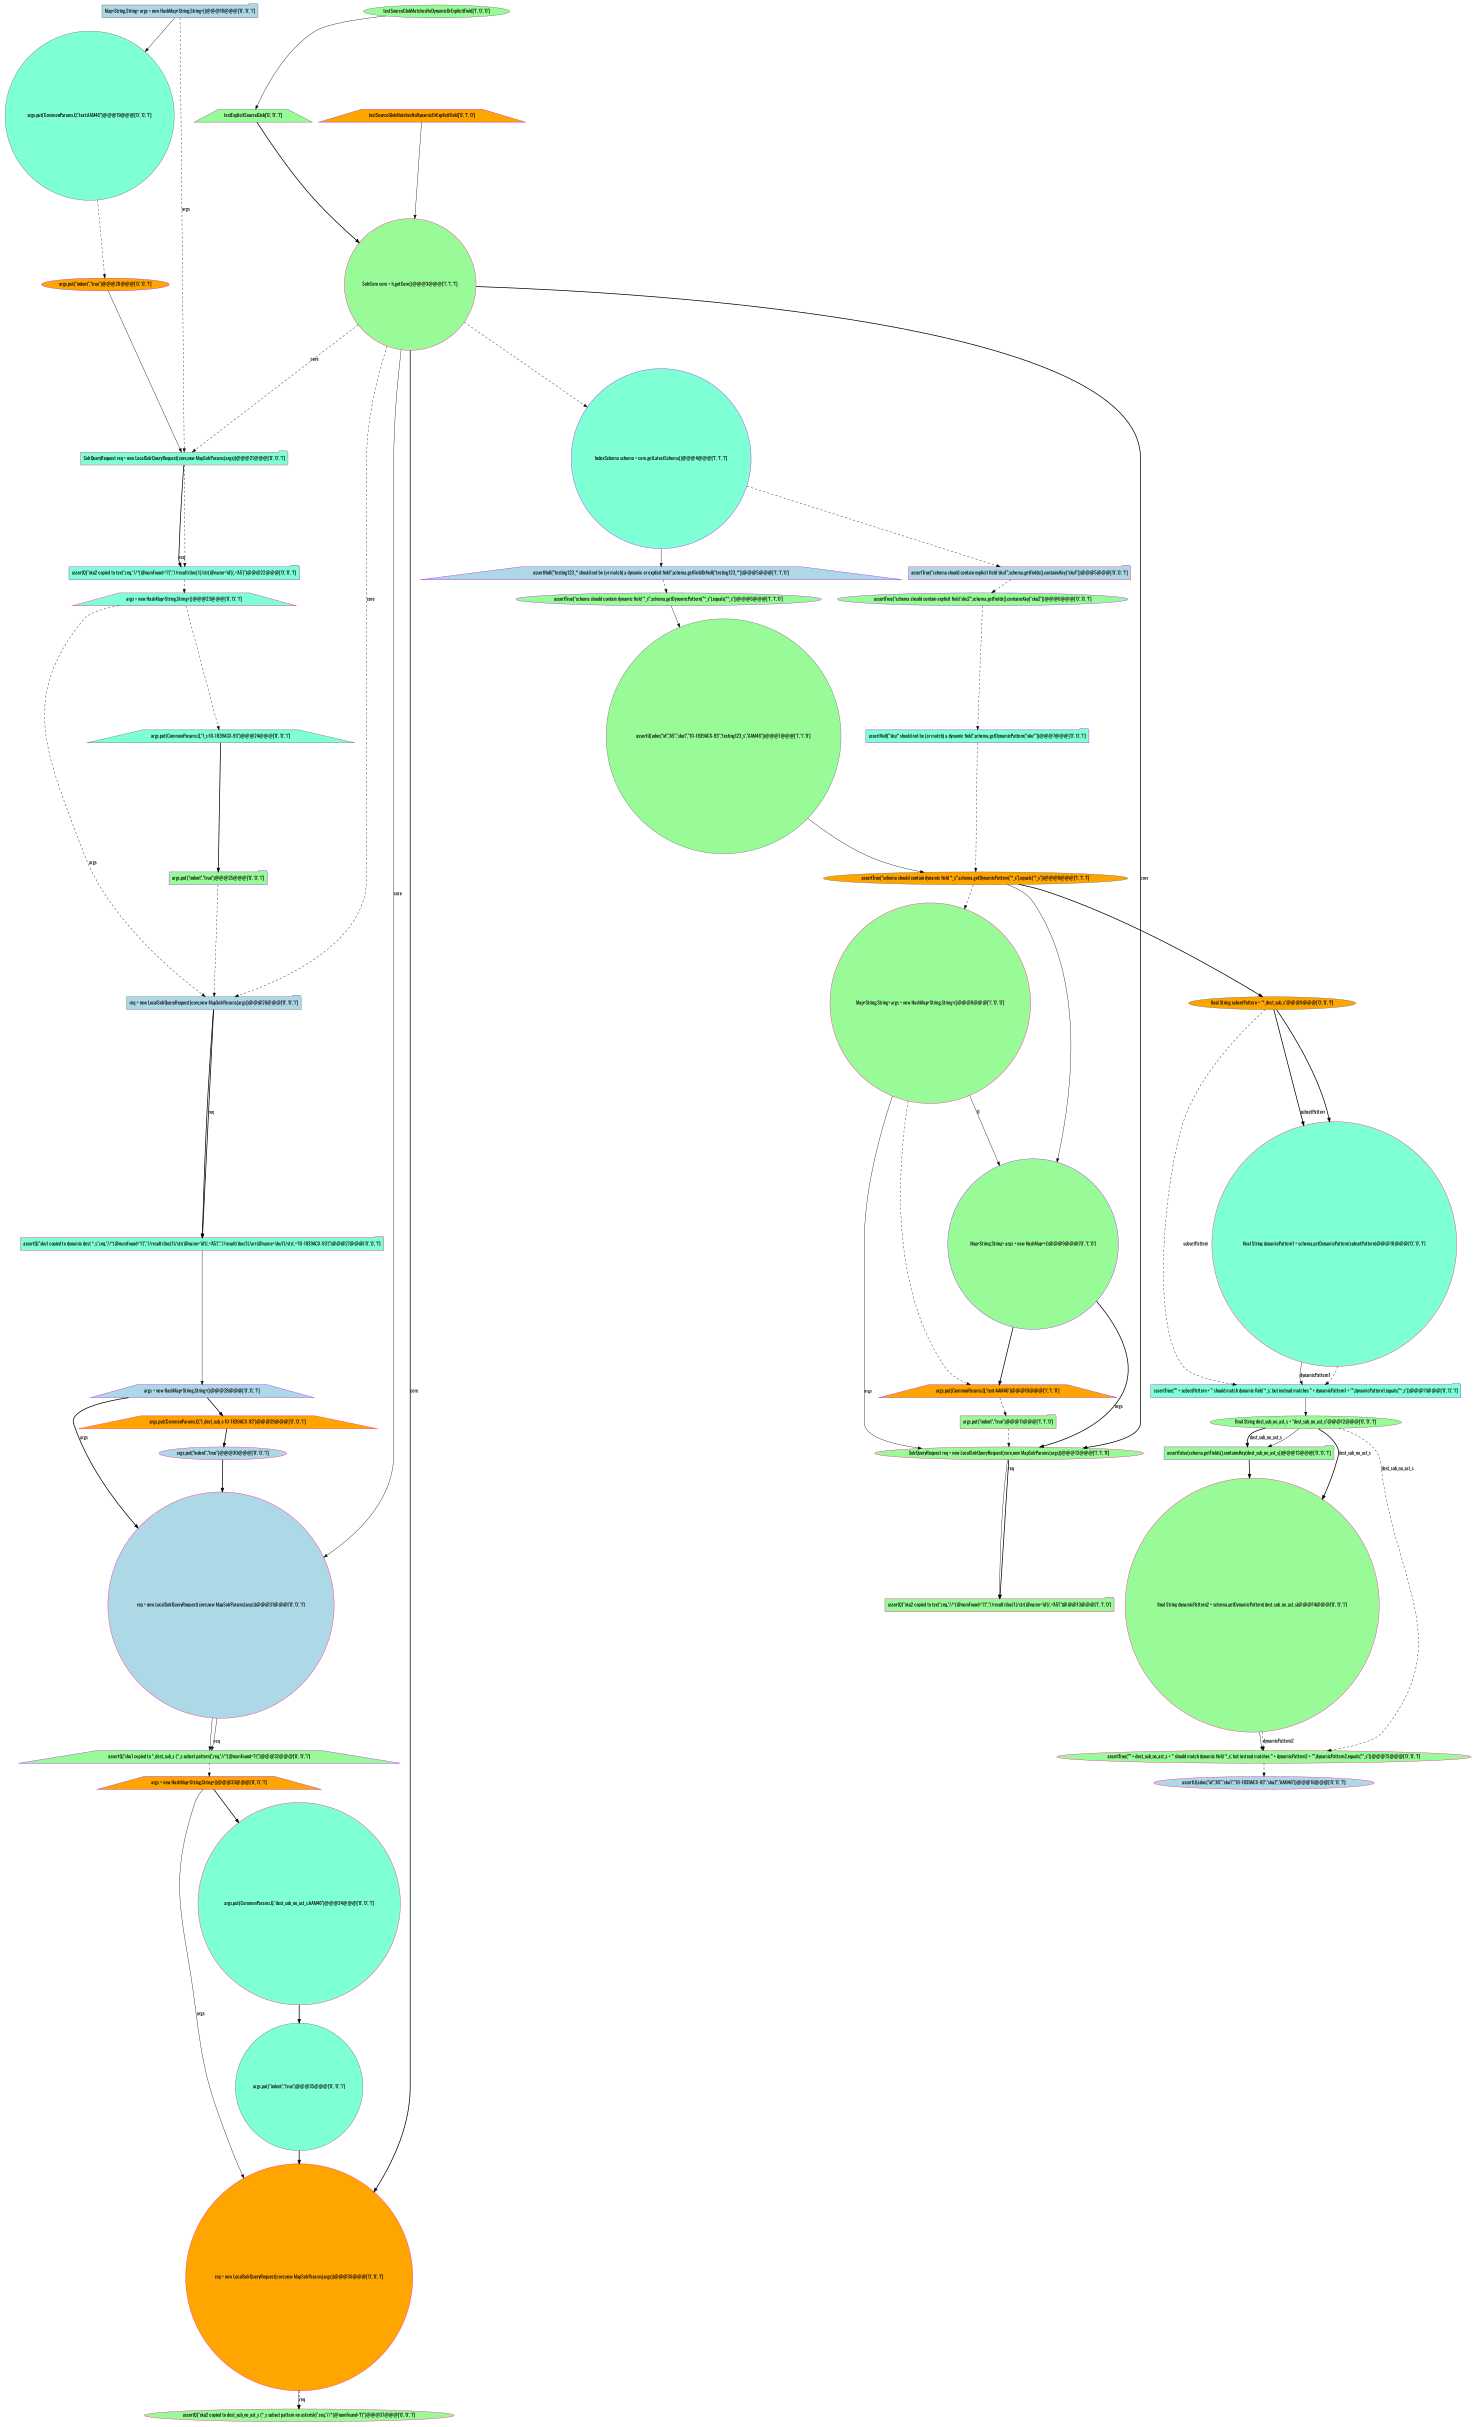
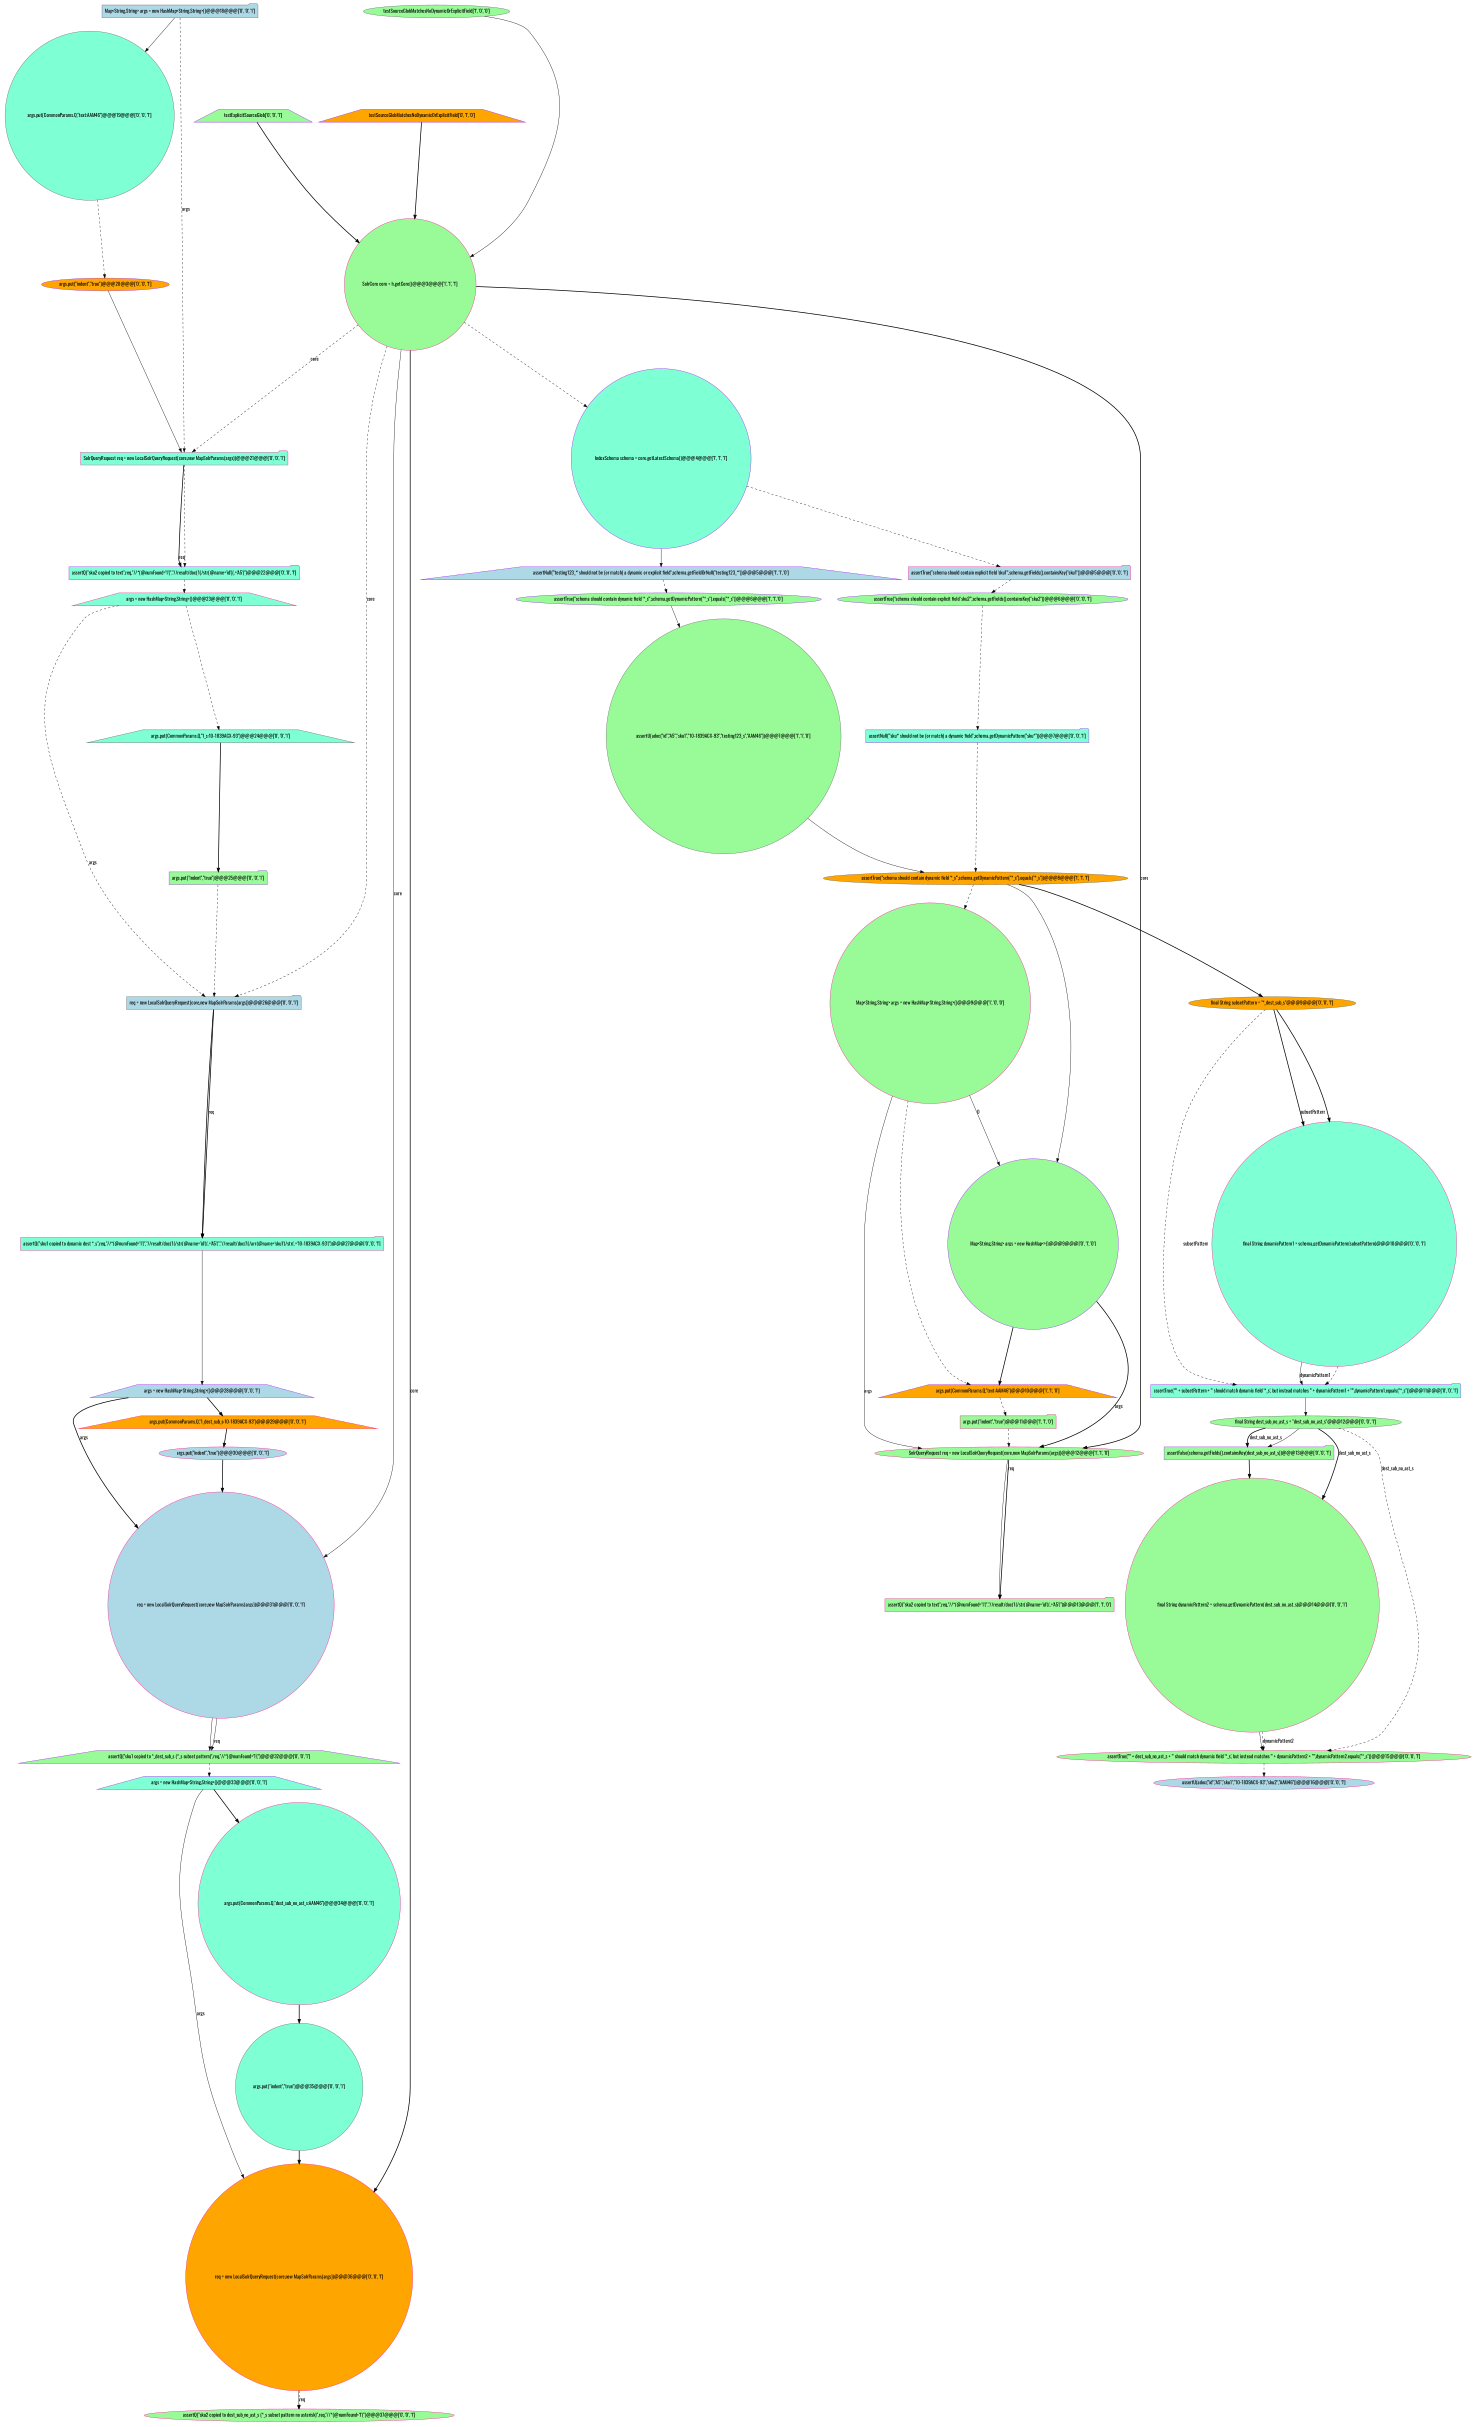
edge "testSourceGlobMatchesNoDynamicOrExplicitField['1', '0', '0']" -> "testExplicitSourceGlob['0', '0', '1']": now "testSourceGlobMatchesNoDynamicOrExplicitField['1', '0', '0']" -> "SolrCore core = h.getCore()@@@3@@@['1', '1', '1']"
node "testExplicitSourceGlob['0', '0', '1']": color gray40 -> purple
edge "testSourceGlobMatchesNoDynamicOrExplicitField['0', '1', '0']" -> "SolrCore core = h.getCore()@@@3@@@['1', '1', '1']": style solid -> bold
node "args = new HashMap<String,String>()@@@33@@@['0', '0', '1']": fillcolor orange -> aquamarine
